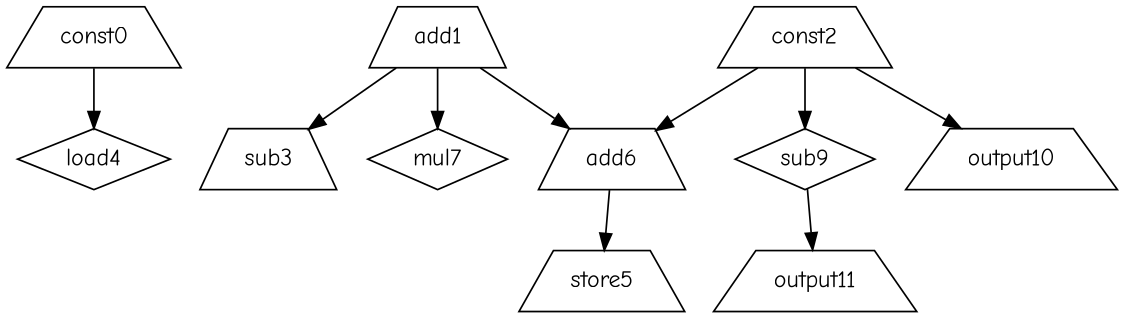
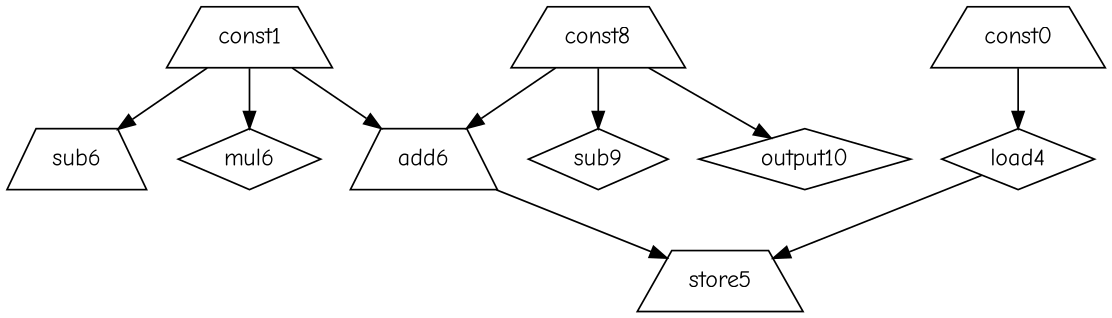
node "add1": label "add1" -> "const1"
node "const2": label "const2" -> "const8"
node "sub3": label "sub3" -> "sub6"
node "mul7": label "mul7" -> "mul6"
node "output10": shape trapezium -> diamond
edge "load4" -> "store5": added
node "output11": removed
